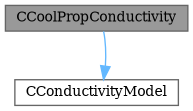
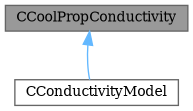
edge "CCoolPropConductivity" -> "CConductivityModel": reversed
